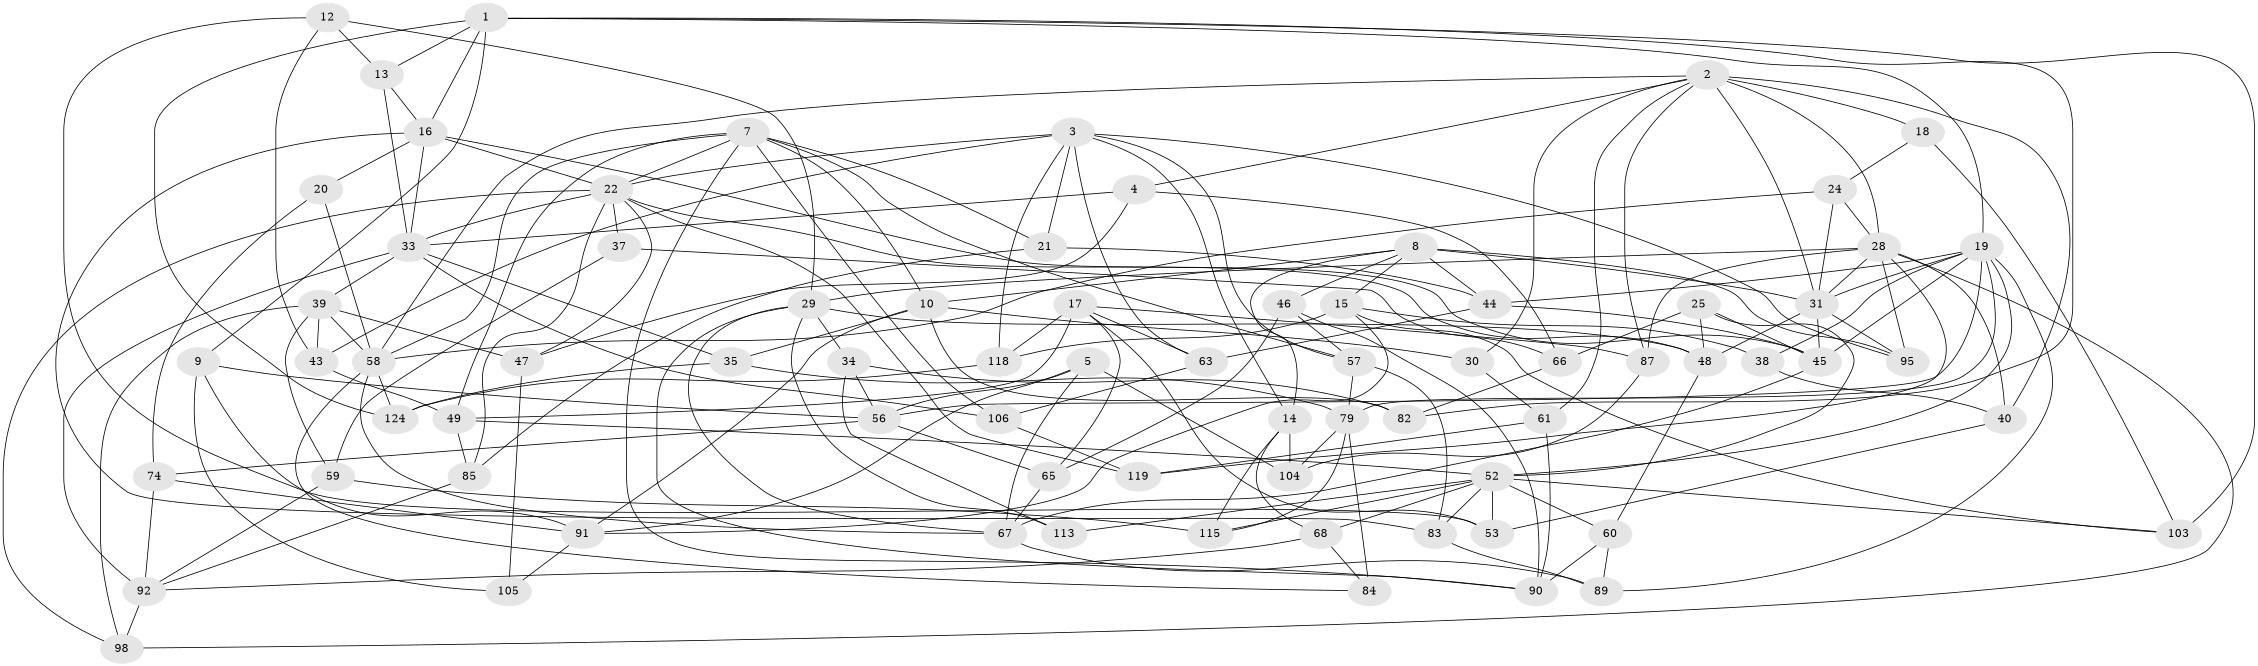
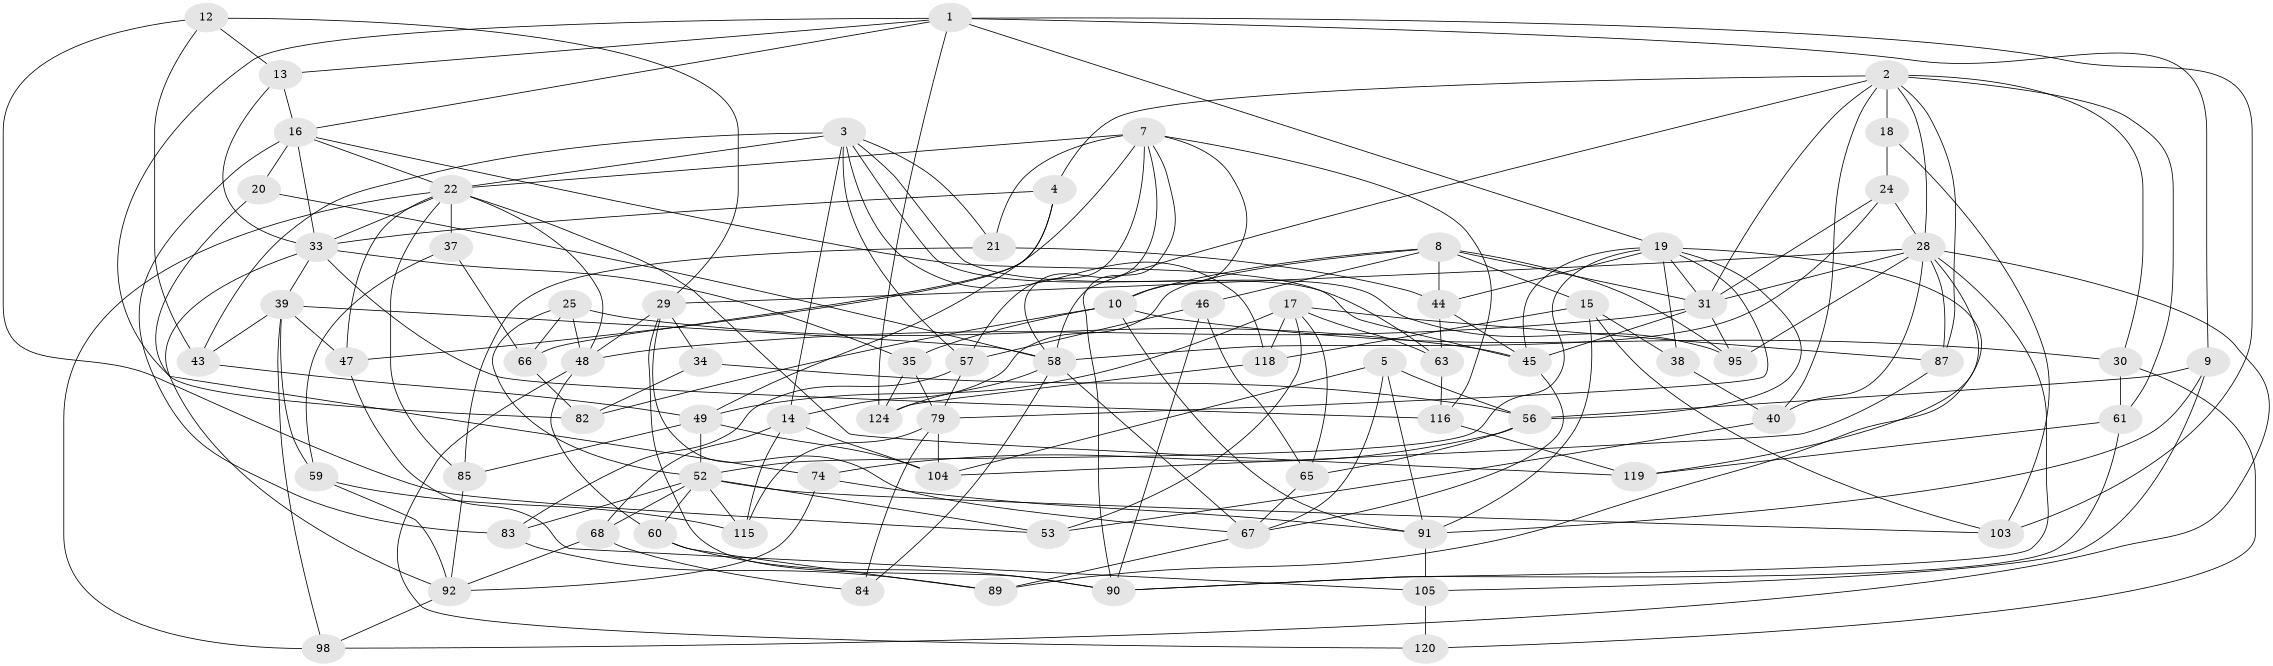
node "106": label "106" -> "116"
edge "49" -- "104": added
node "113": removed
edge "28" -- "90": added
node "120": added
